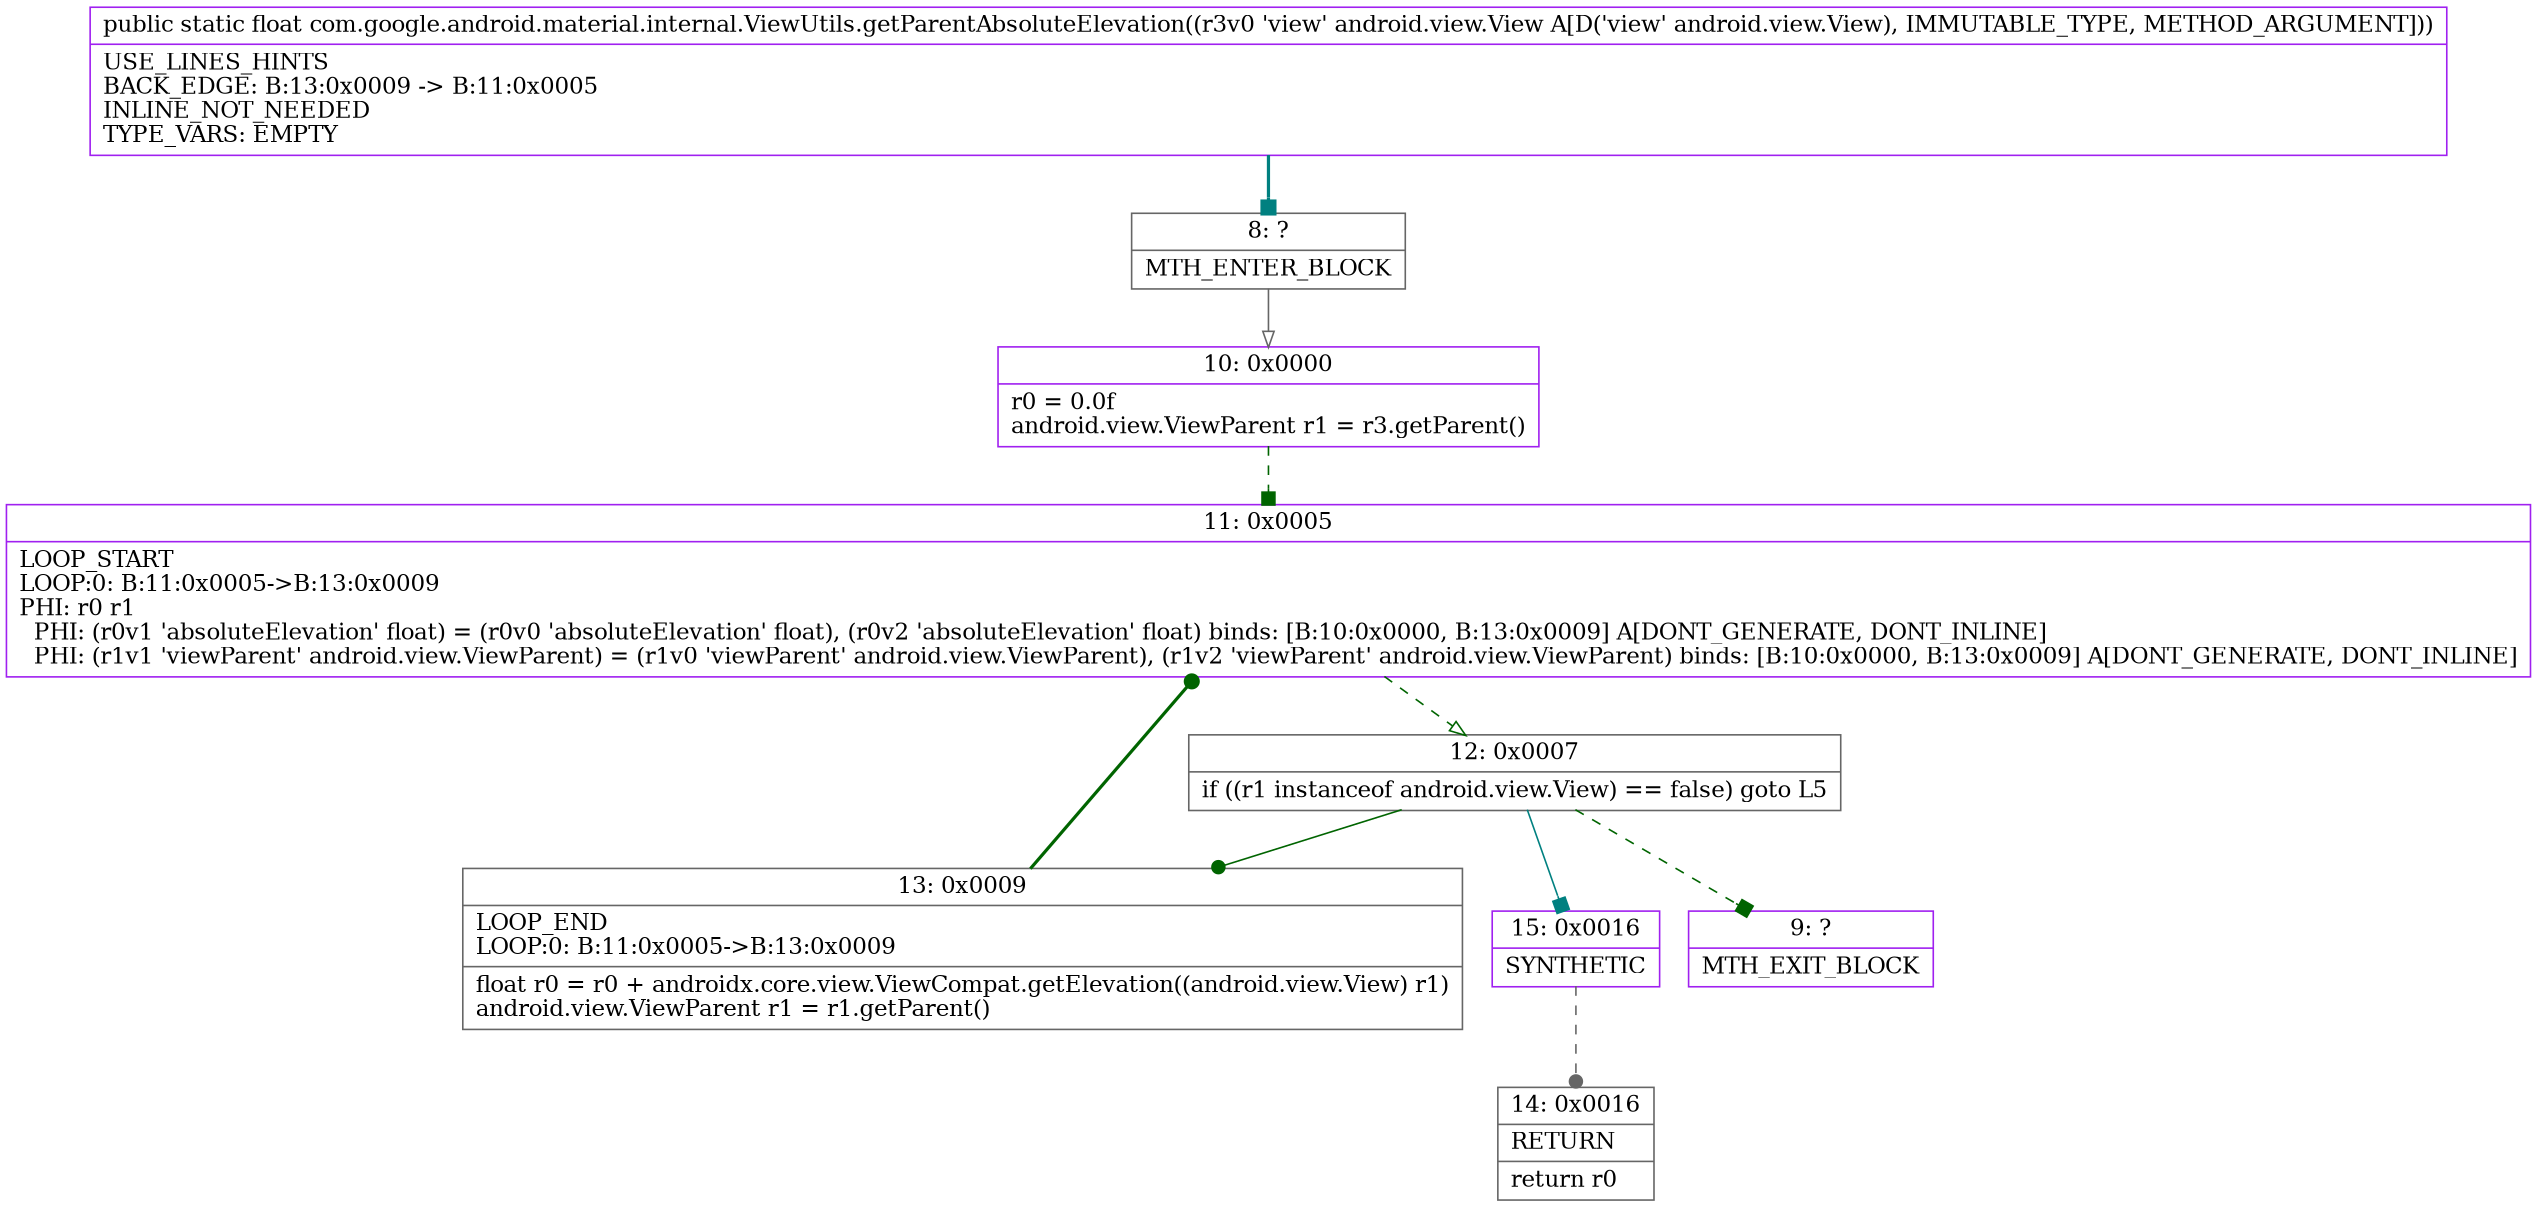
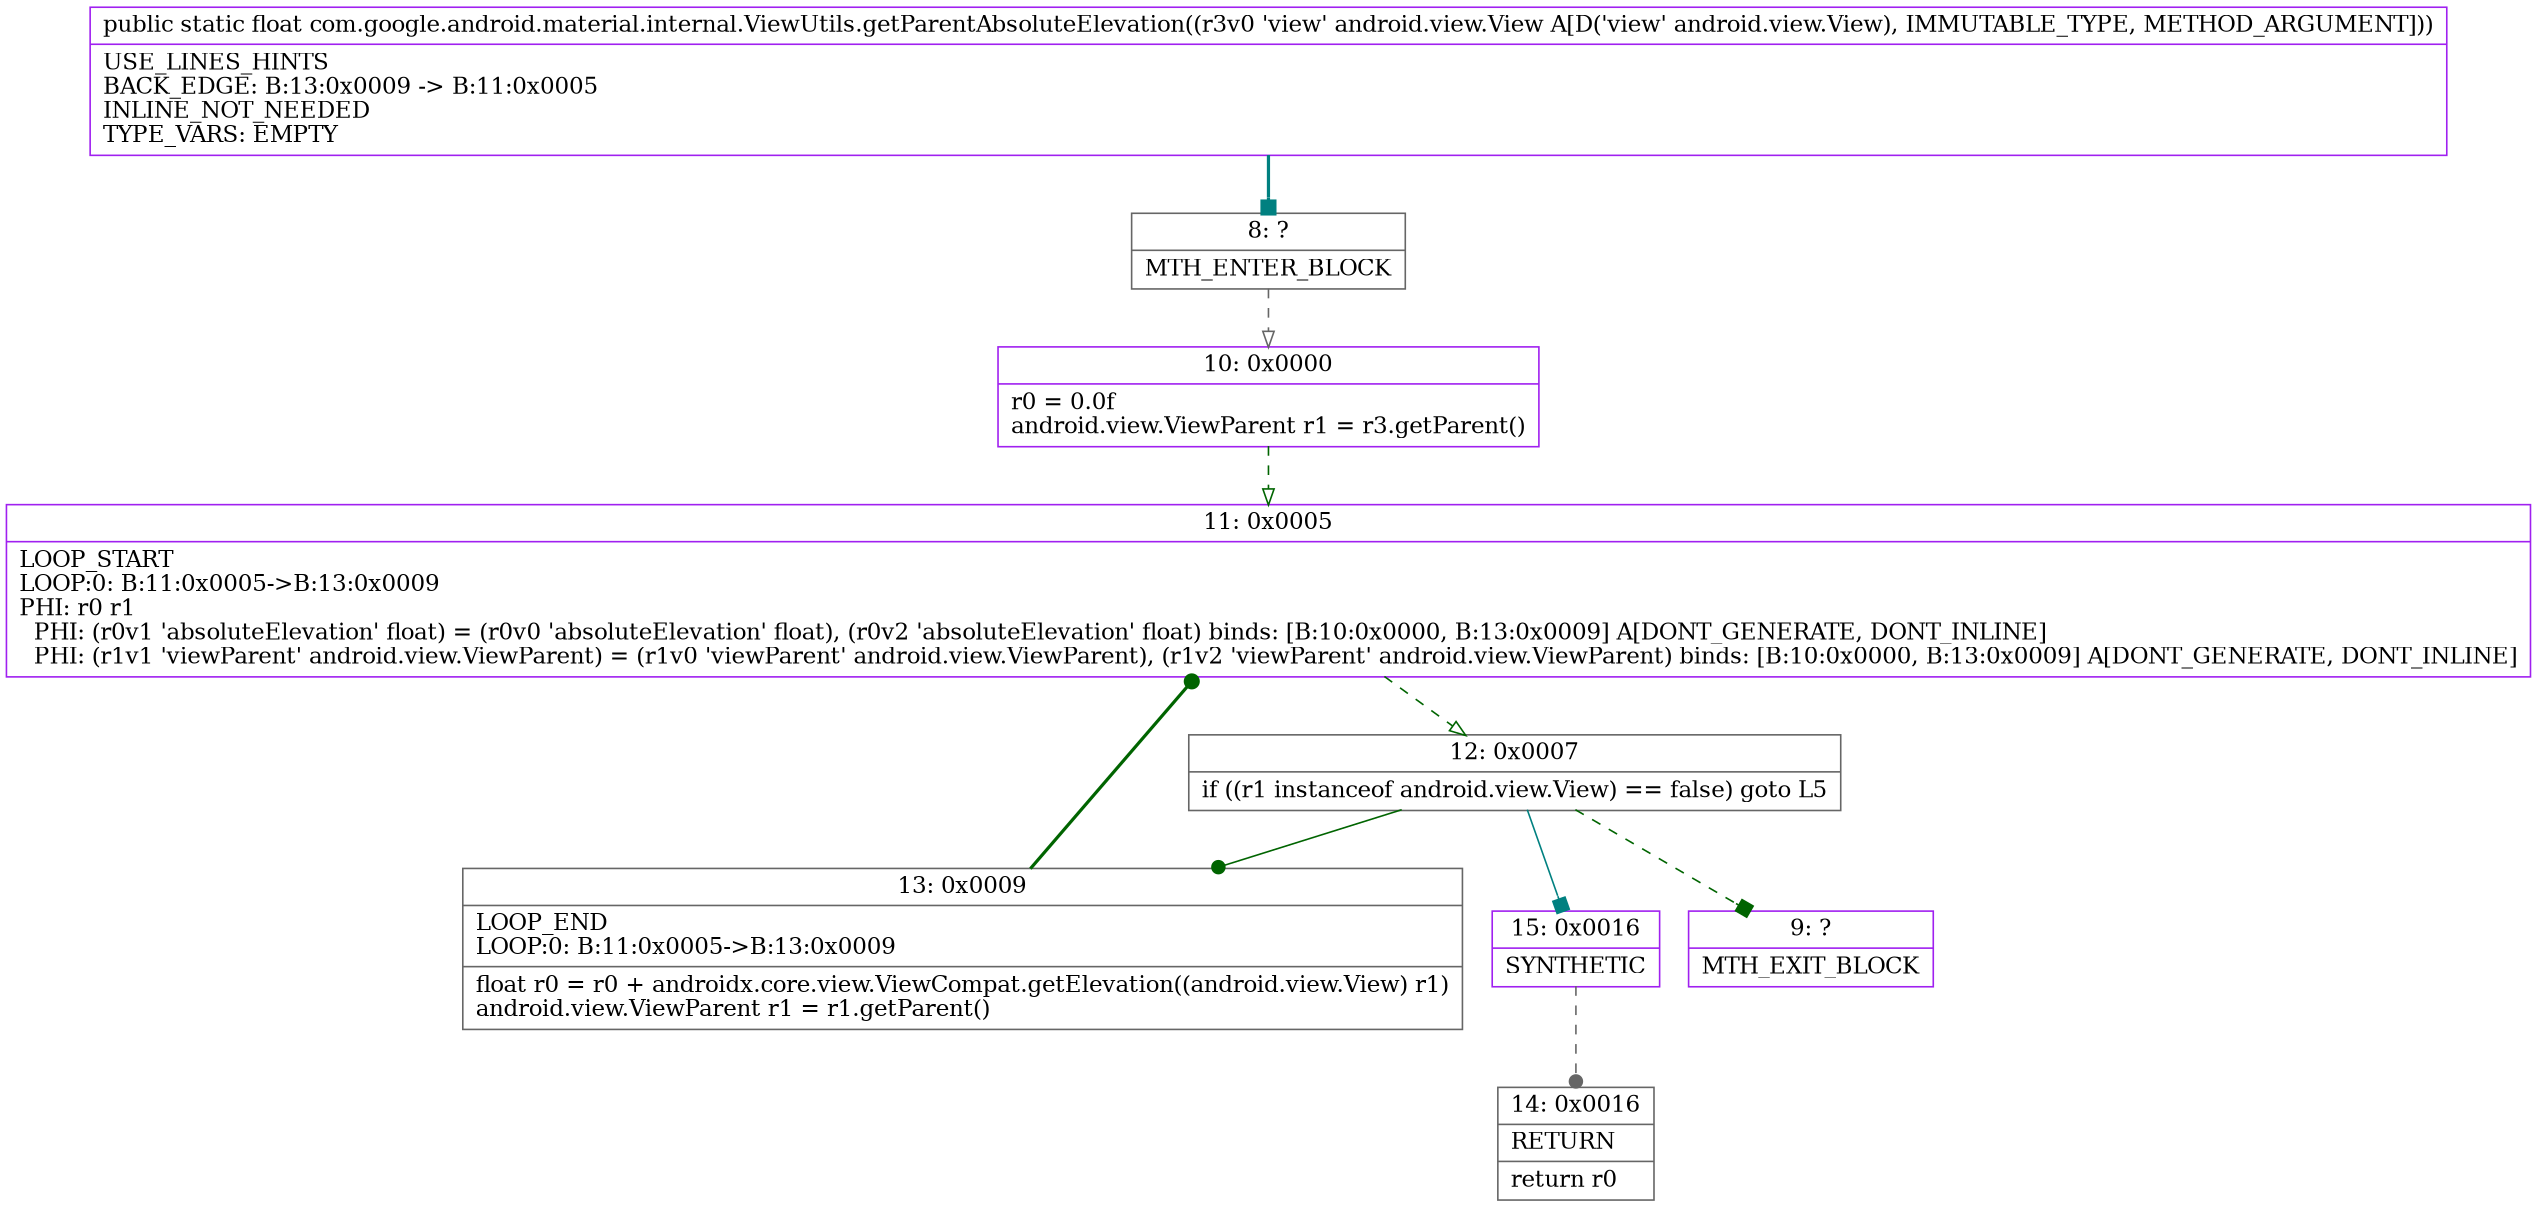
edge "8: ?" -> "10: 0x0000": style solid -> dashed
edge "10: 0x0000" -> "11: 0x0005": arrowhead box -> onormal
